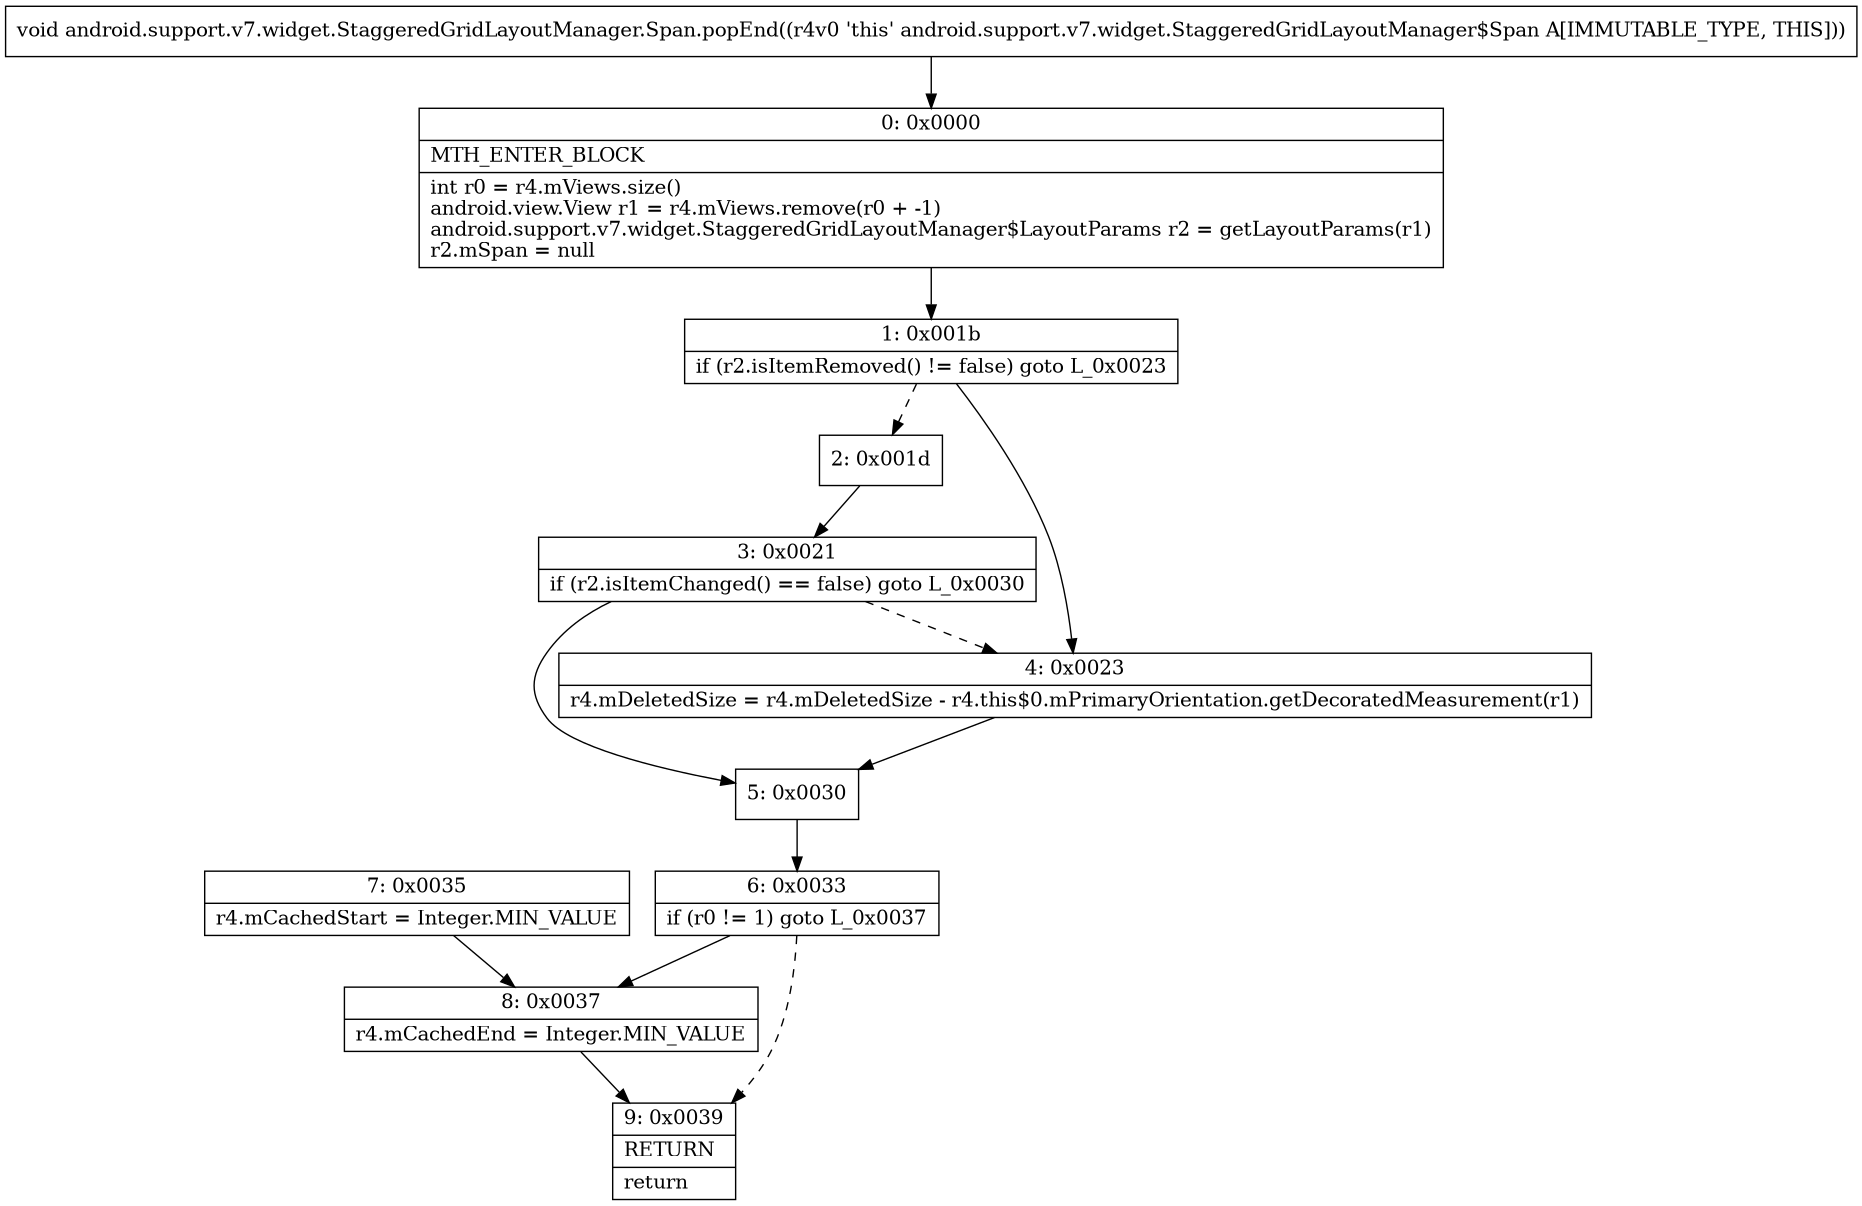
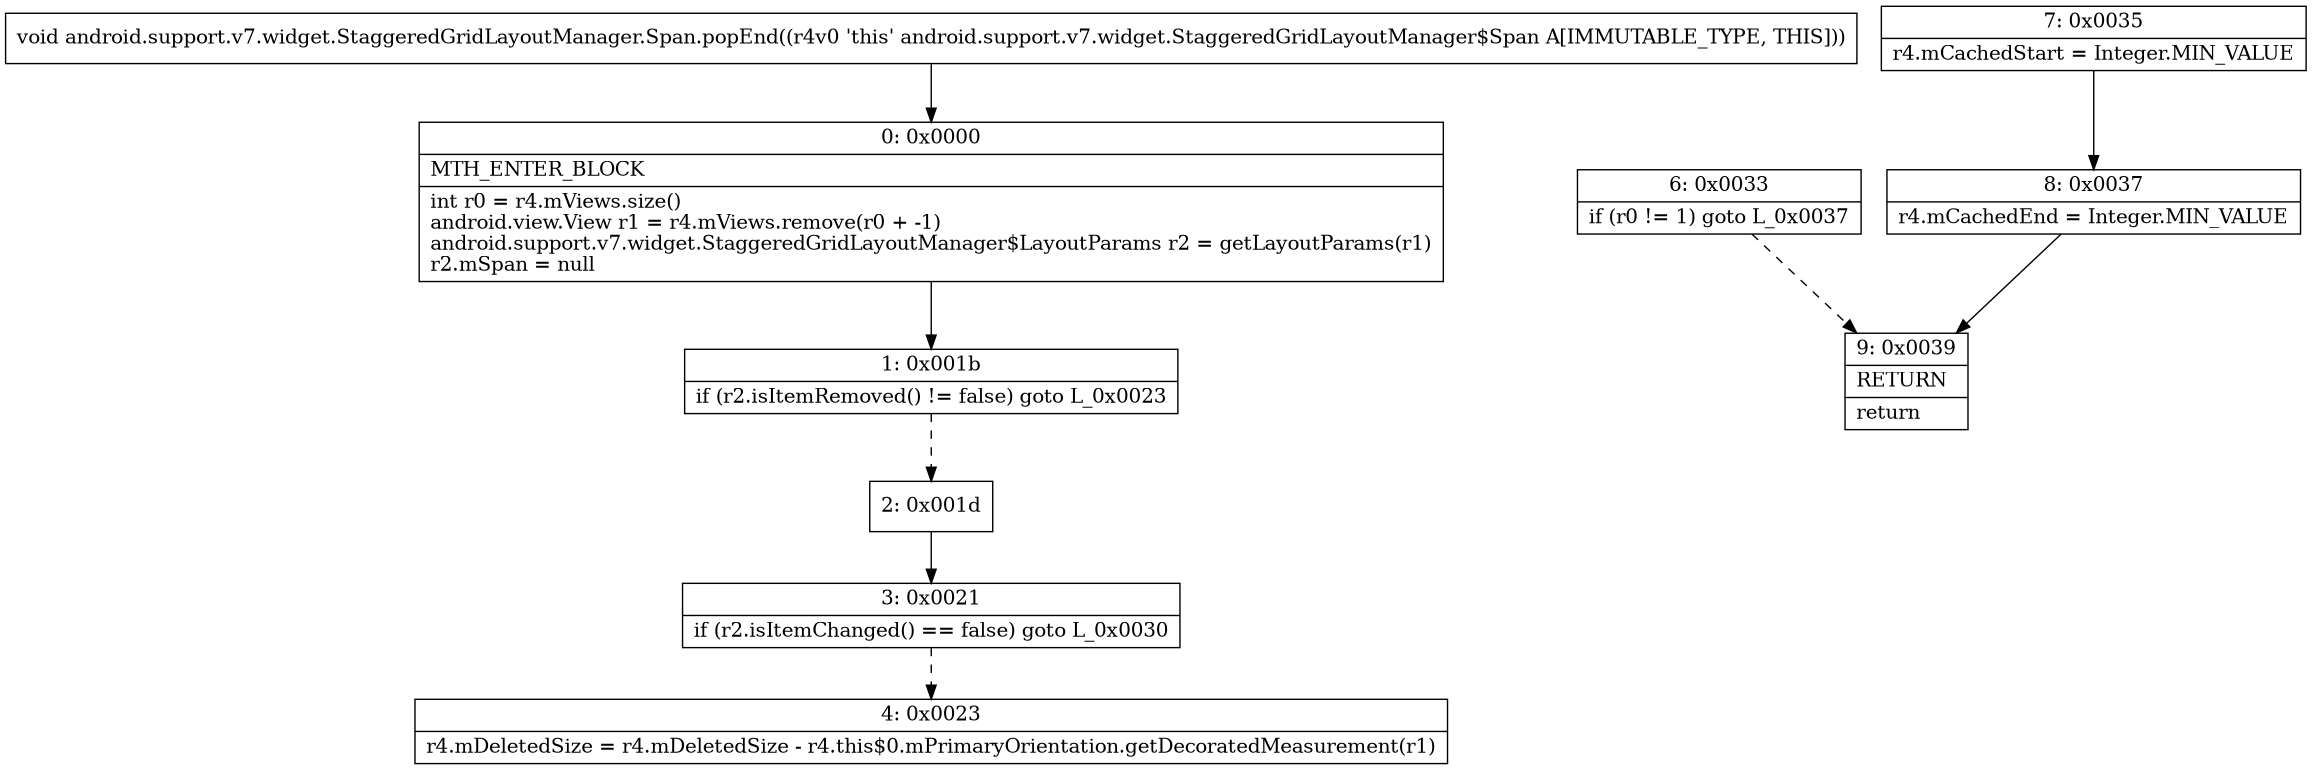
edge "1: 0x001b" -> "4: 0x0023": removed
node "5: 0x0030": removed
edge "6: 0x0033" -> "8: 0x0037": removed
